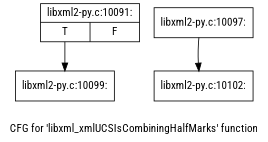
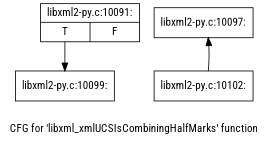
edge "libxml2-py.c:10097:" -> "libxml2-py.c:10102:": reversed
